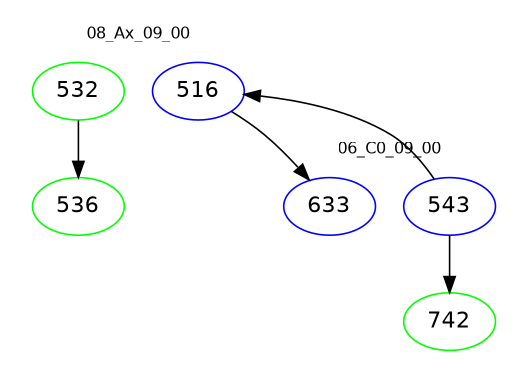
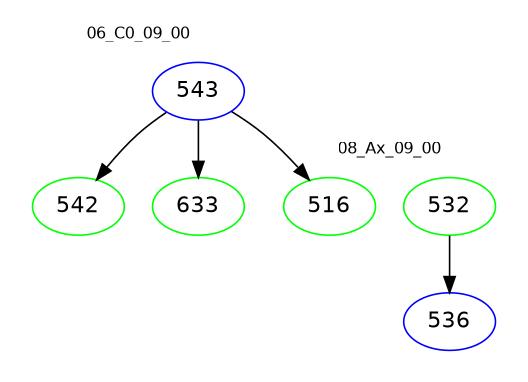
node "516": color blue -> green
edge "516" -> "633": now "543" -> "633"
node "536": color green -> blue
node "633": color blue -> green
node "742": label "742" -> "542"
